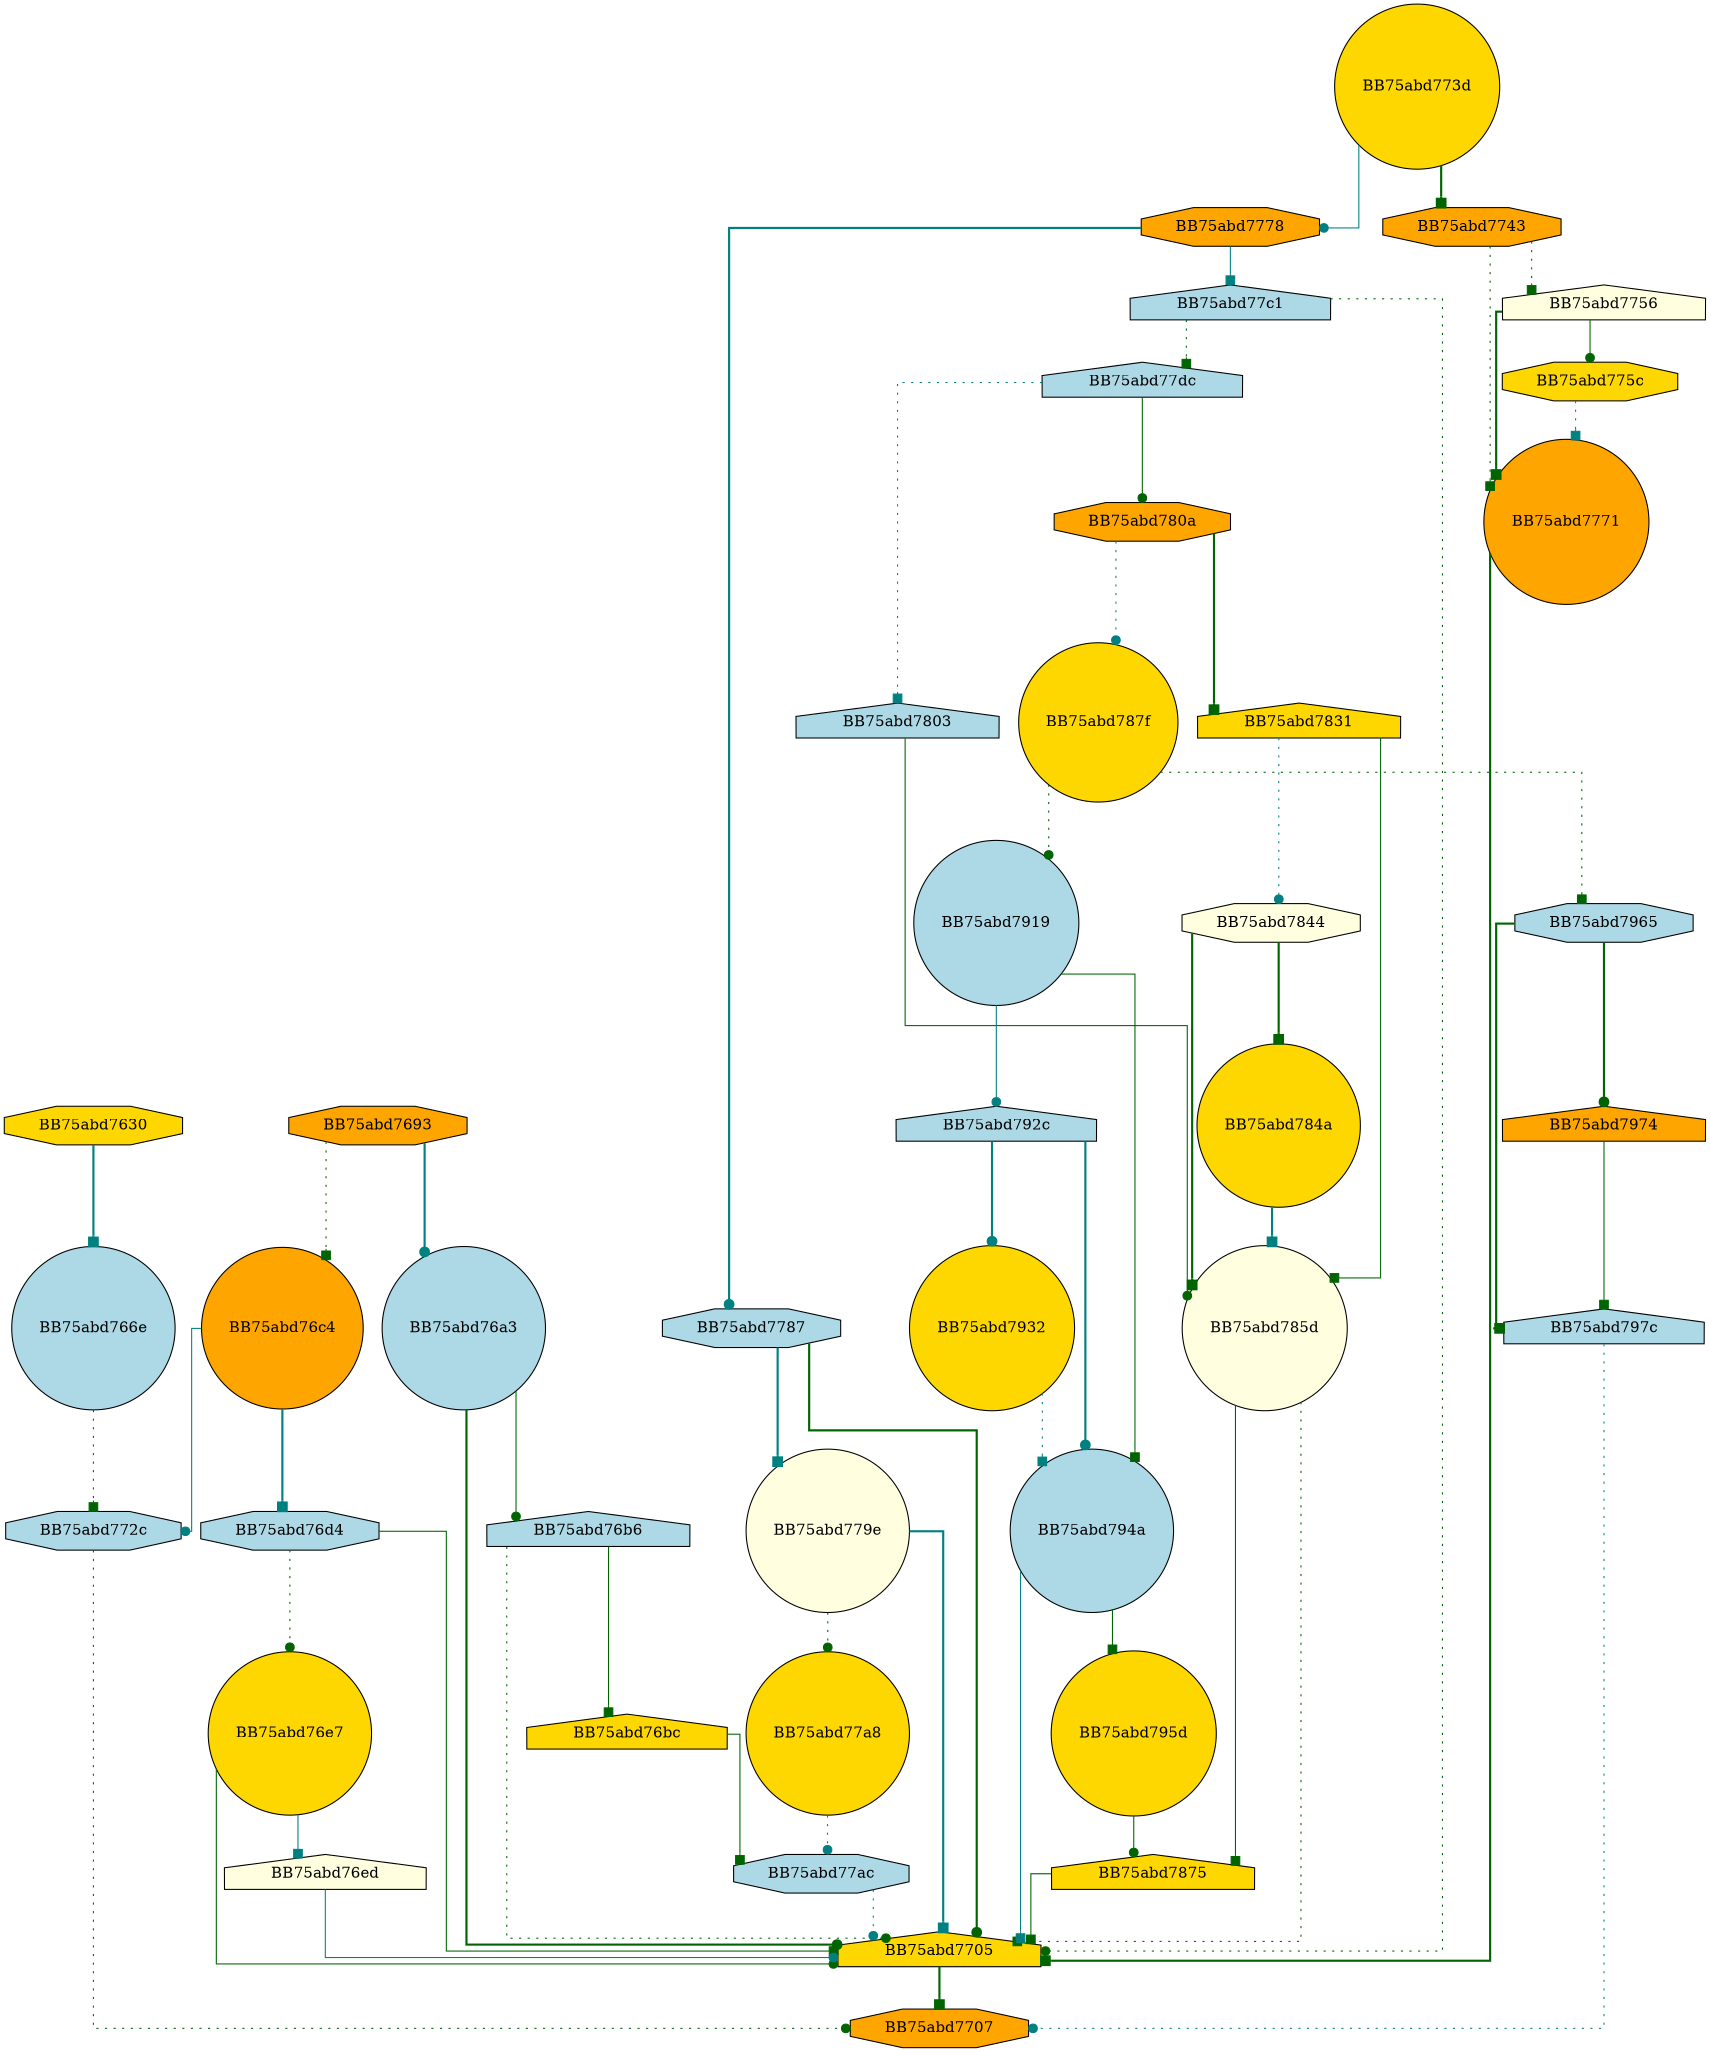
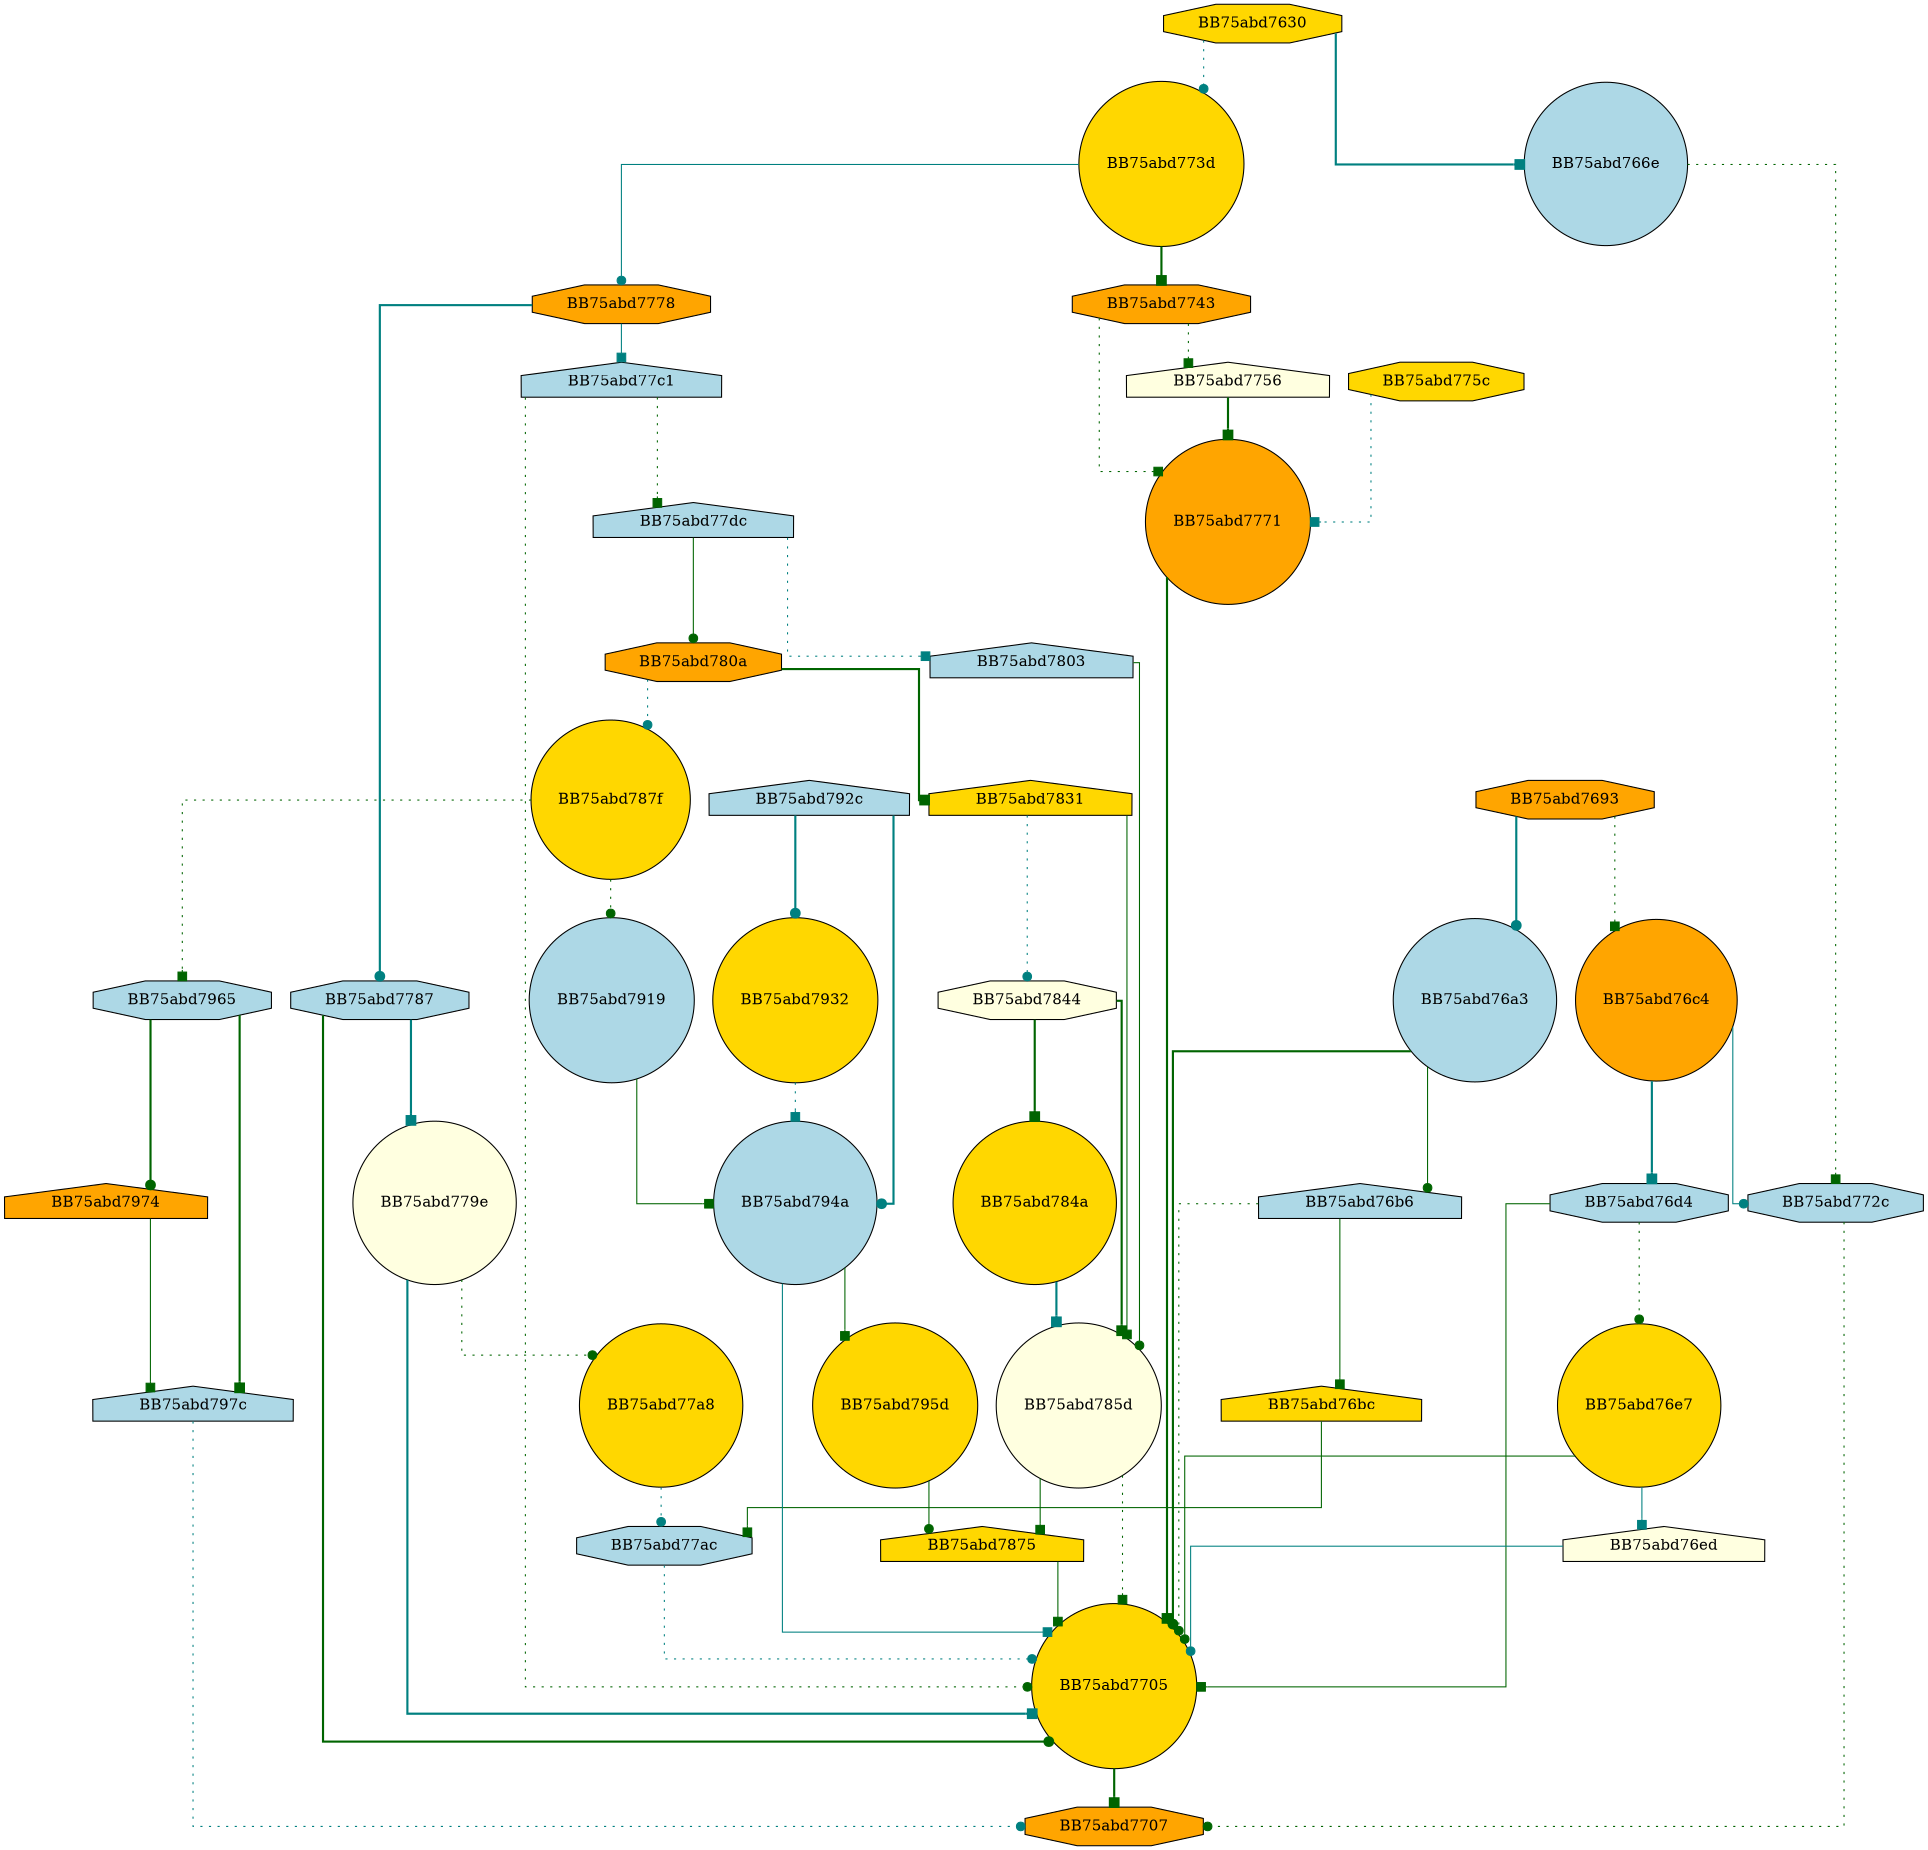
edge "BB75abd7630" -> "BB75abd773d": added
edge "BB75abd7756" -> "BB75abd775c": removed
edge "BB75abd7919" -> "BB75abd792c": removed
node "BB75abd7705": shape house -> circle
